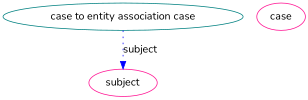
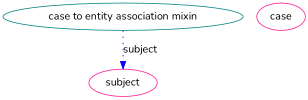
node "case to entity association case": label "case to entity association case" -> "case to entity association mixin"
